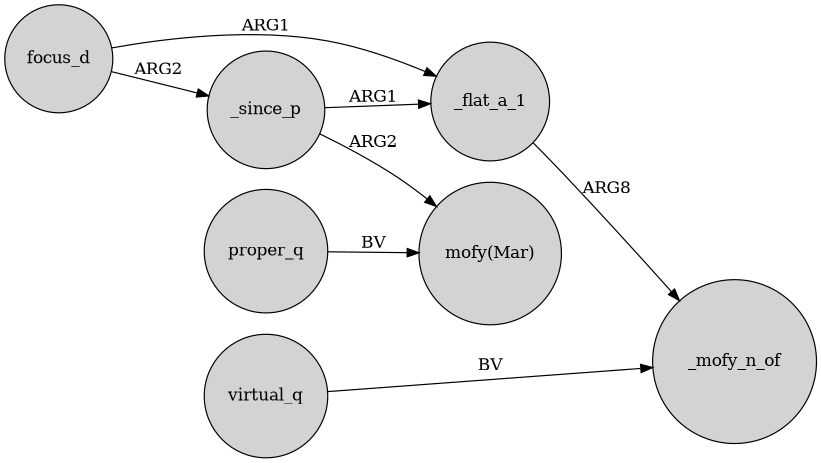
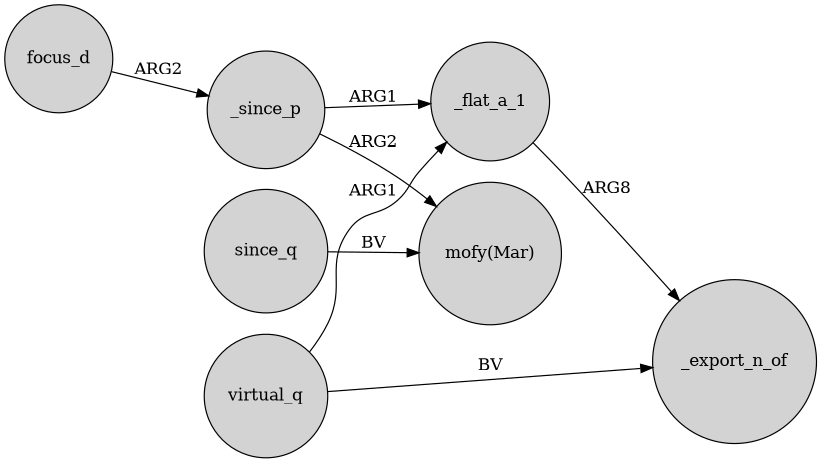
edge "focus_d" -> "_flat_a_1": now "virtual_q" -> "_flat_a_1"
node "proper_q": label "proper_q" -> "since_q"
node "_mofy_n_of": label "_mofy_n_of" -> "_export_n_of"
